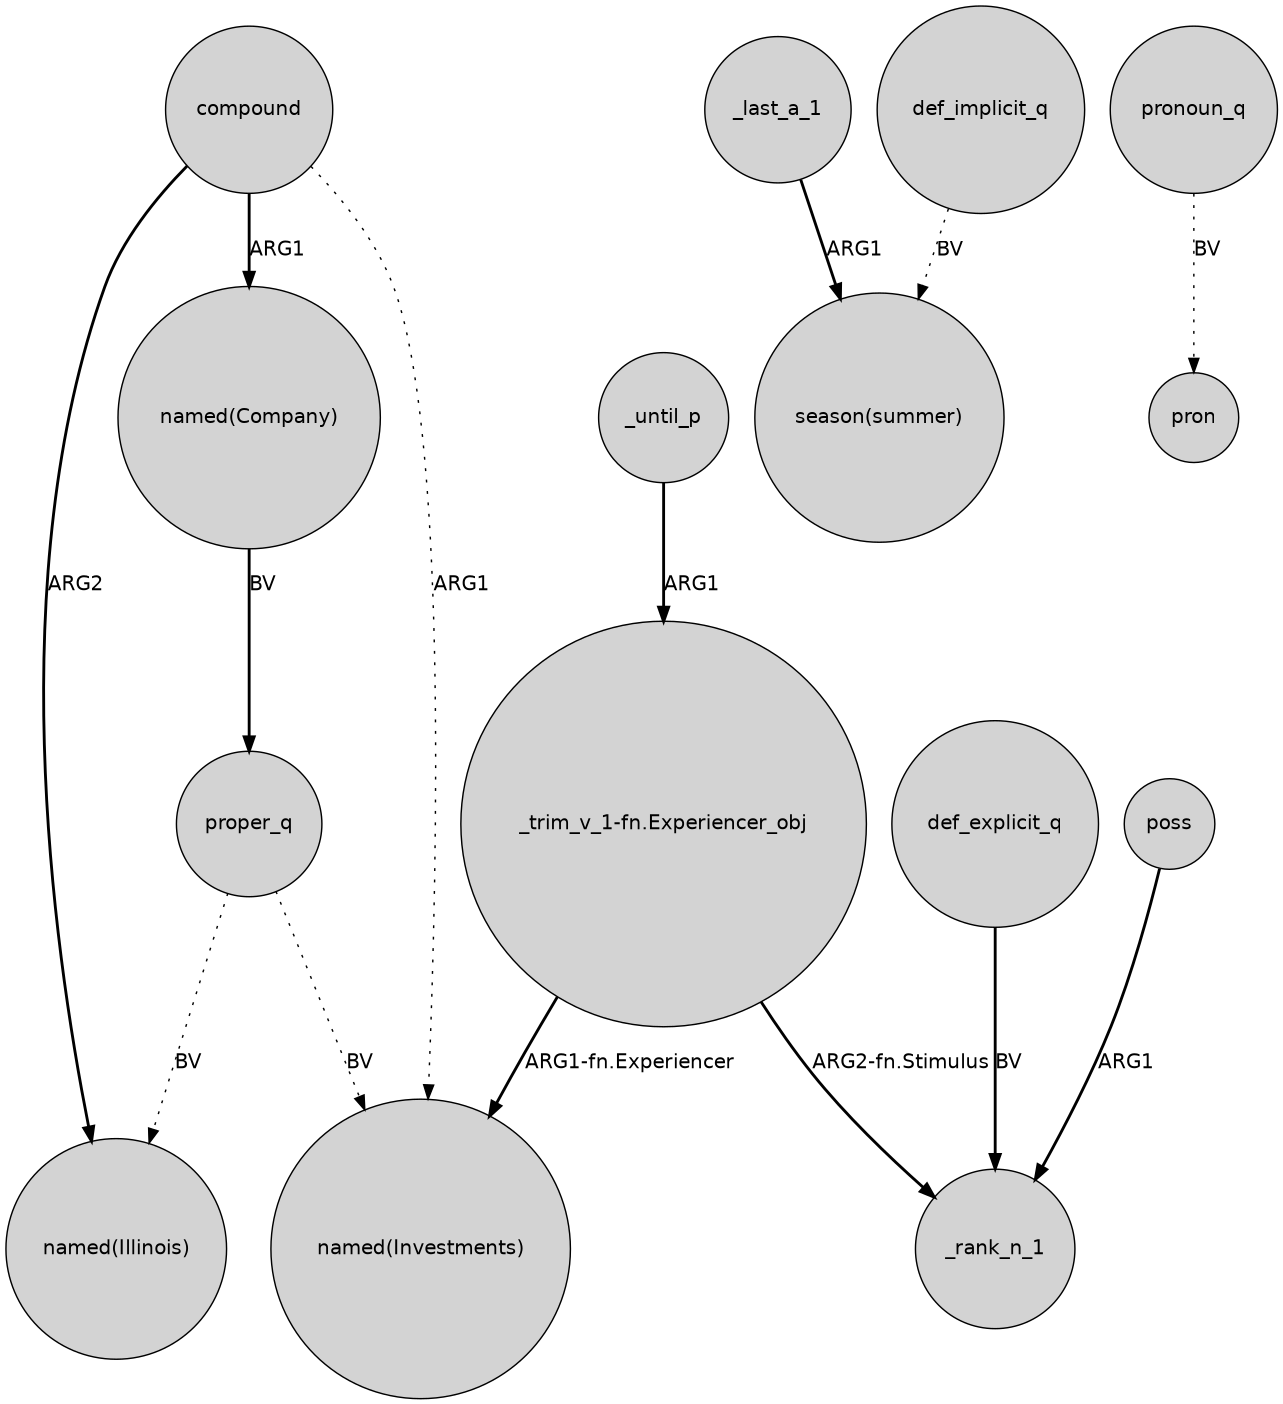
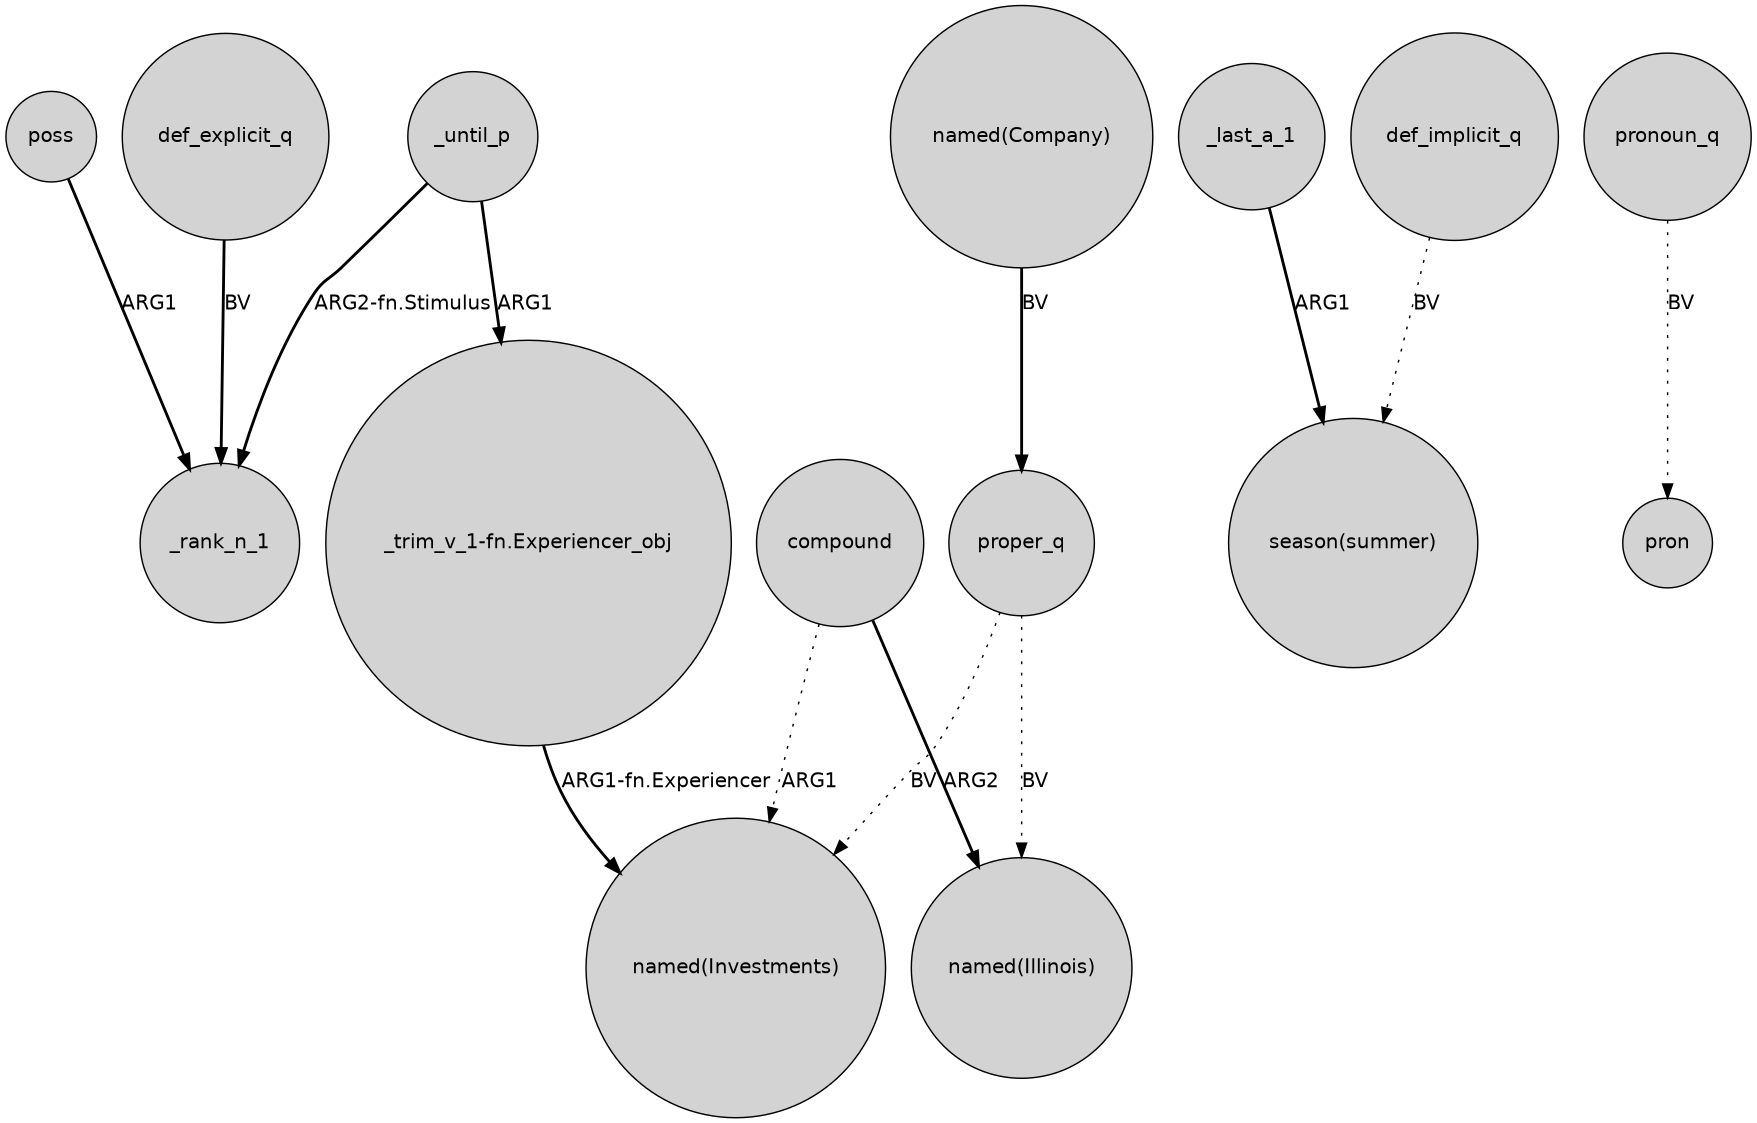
edge "compound" -> "named(Company)": removed, label "ARG1"
edge "_trim_v_1-fn.Experiencer_obj" -> "_rank_n_1": now "_until_p" -> "_rank_n_1"
